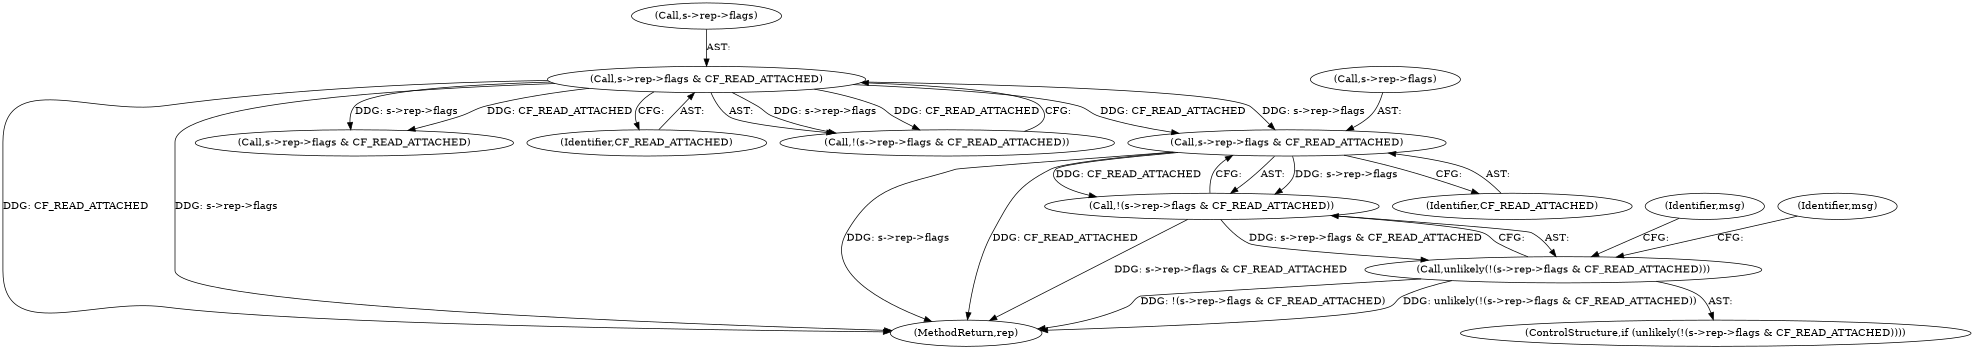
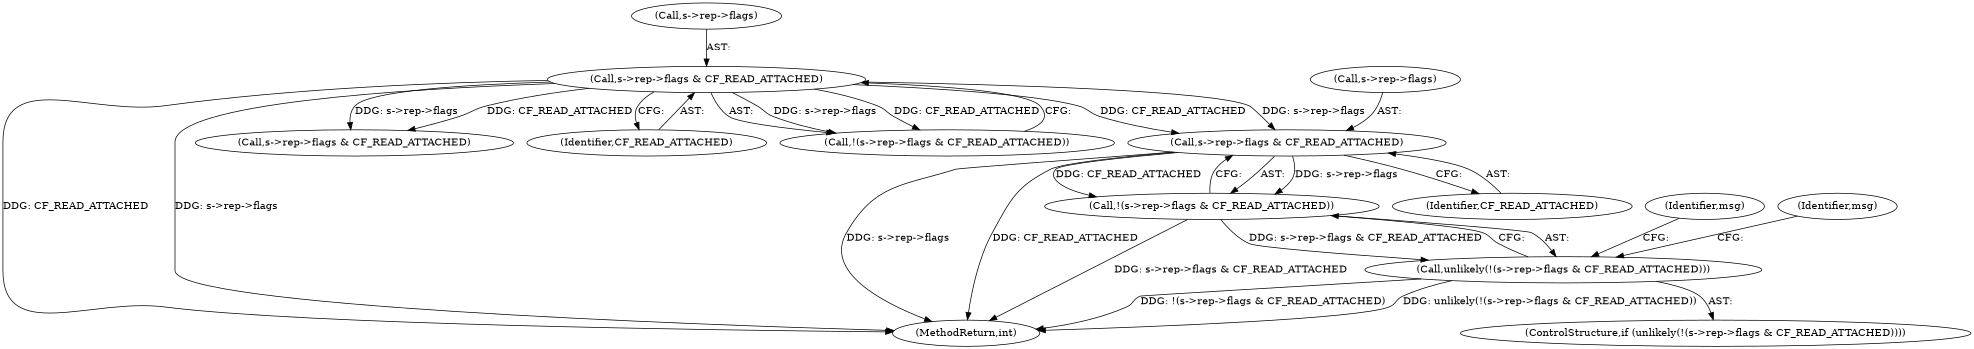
node "(MethodReturn,rep)": label "(MethodReturn,rep)" -> "(MethodReturn,int)"
